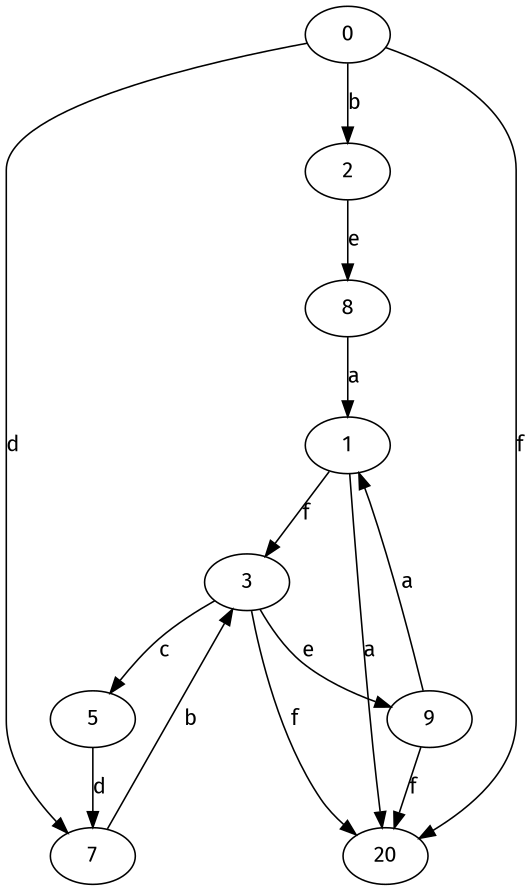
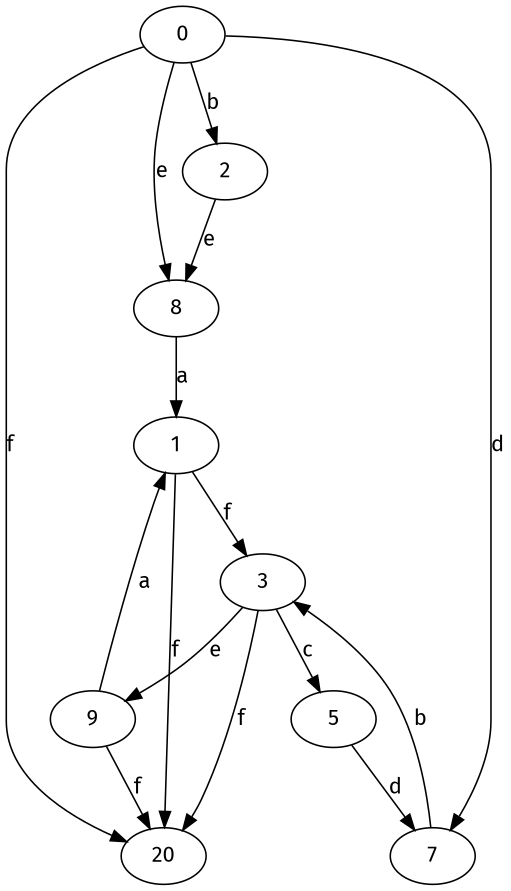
edge "0" -> "8": added, label "e"
edge "1" -> "20": label "a" -> "f"
